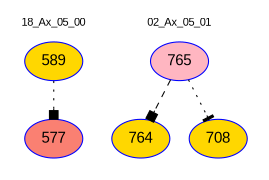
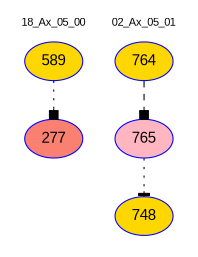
edge "765" -> "764": reversed
node "577": label "577" -> "277"
node "708": label "708" -> "748"
